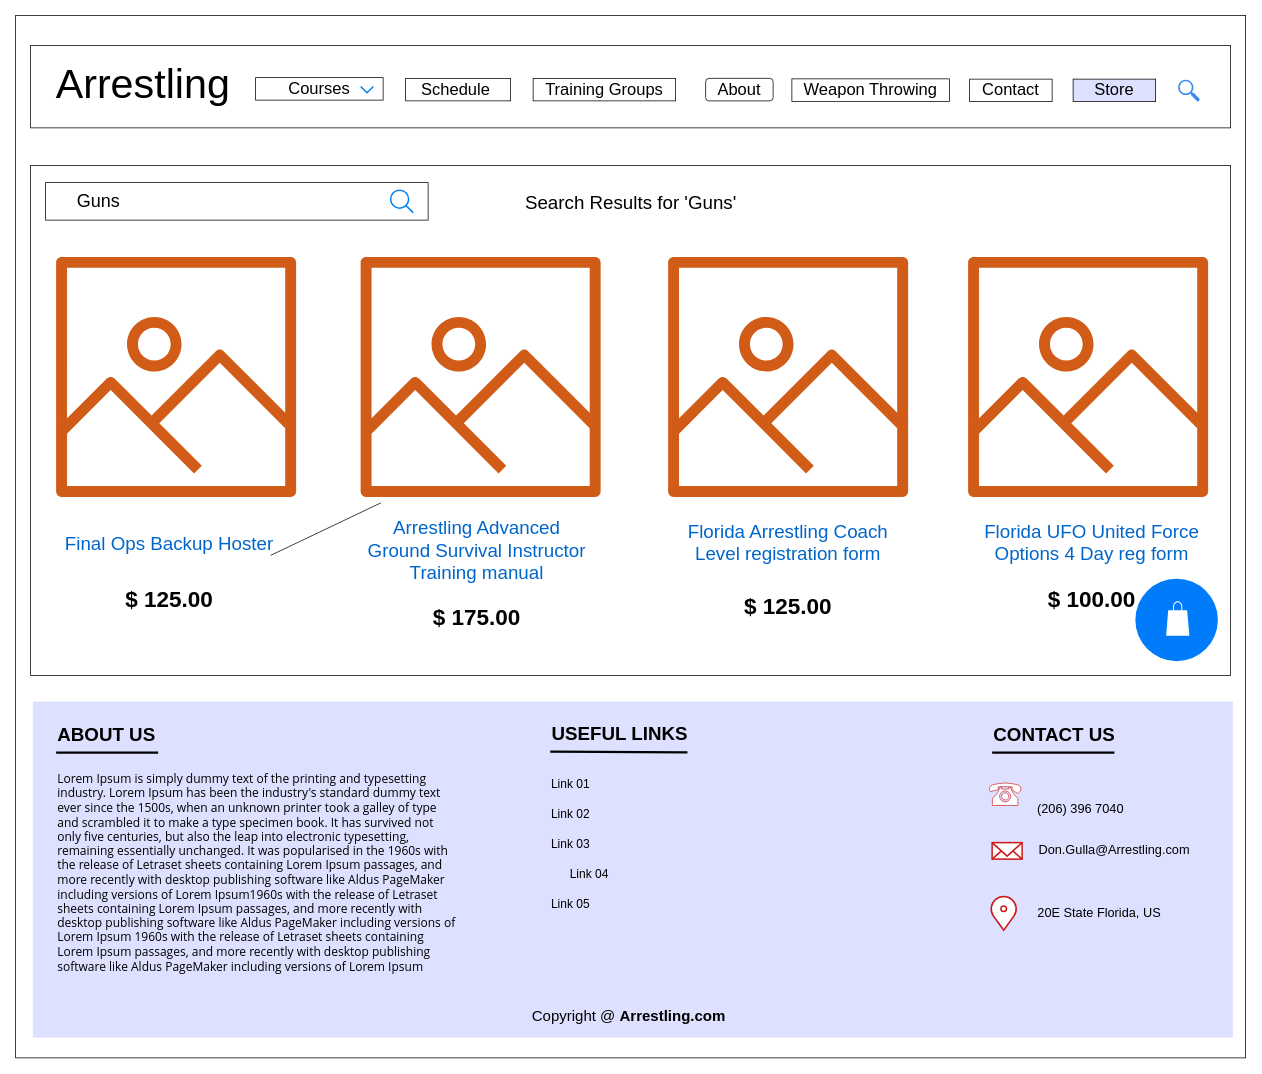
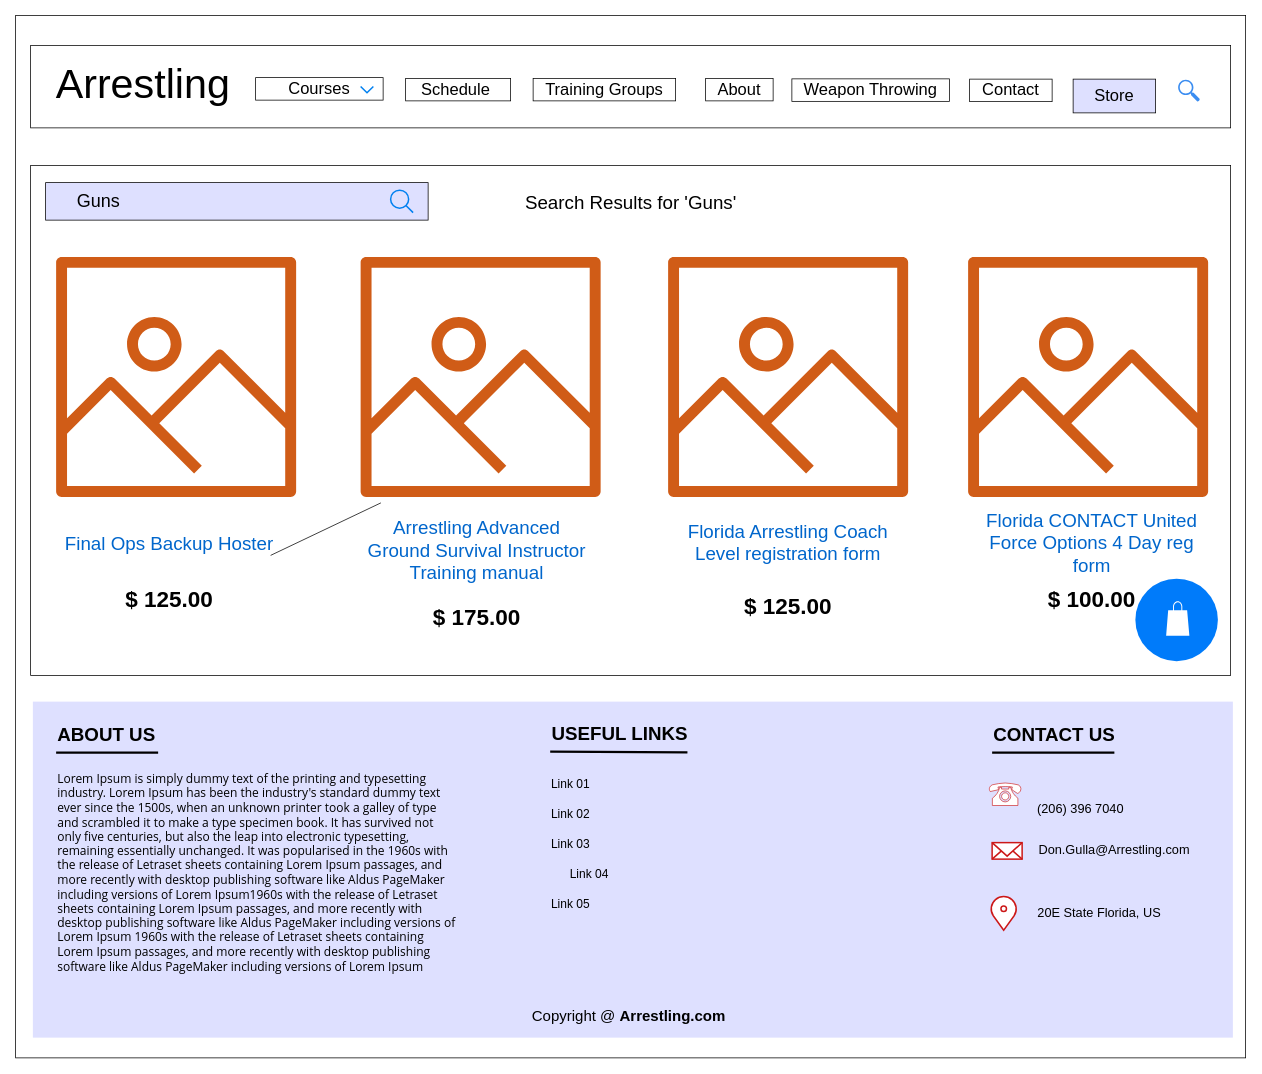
node "About": shape rounded rectangle -> rectangle
node "Store": size 83x23 -> 83x34
node "Guns": fillcolor #ffffff -> #dee0ff
node "Florida UFO United Force Options 4 Day reg form": label "Florida UFO United Force Options 4 Day reg form" -> "Florida CONTACT United Force Options 4 Day reg form"
